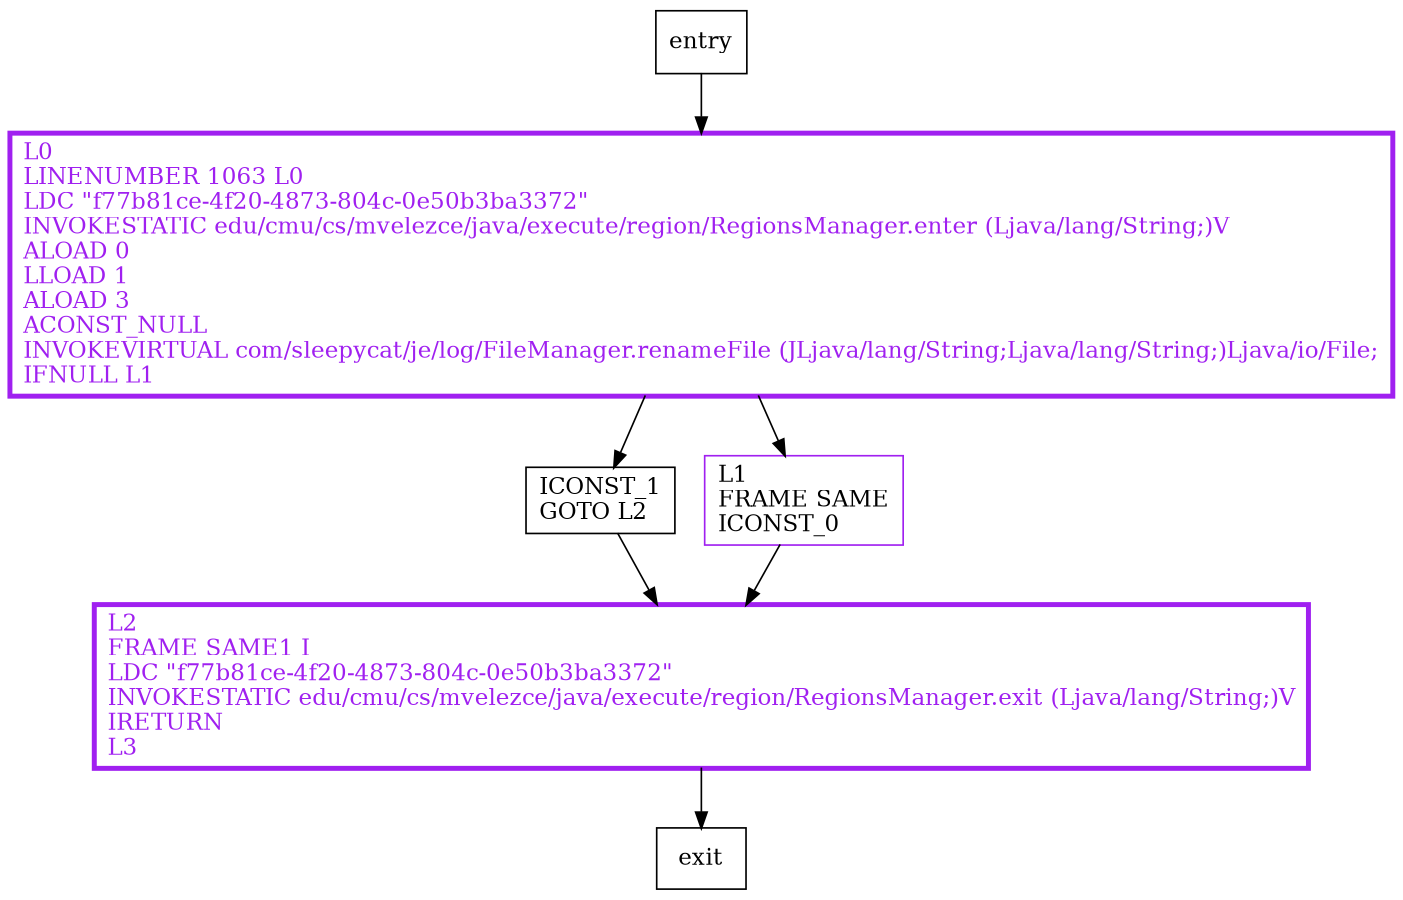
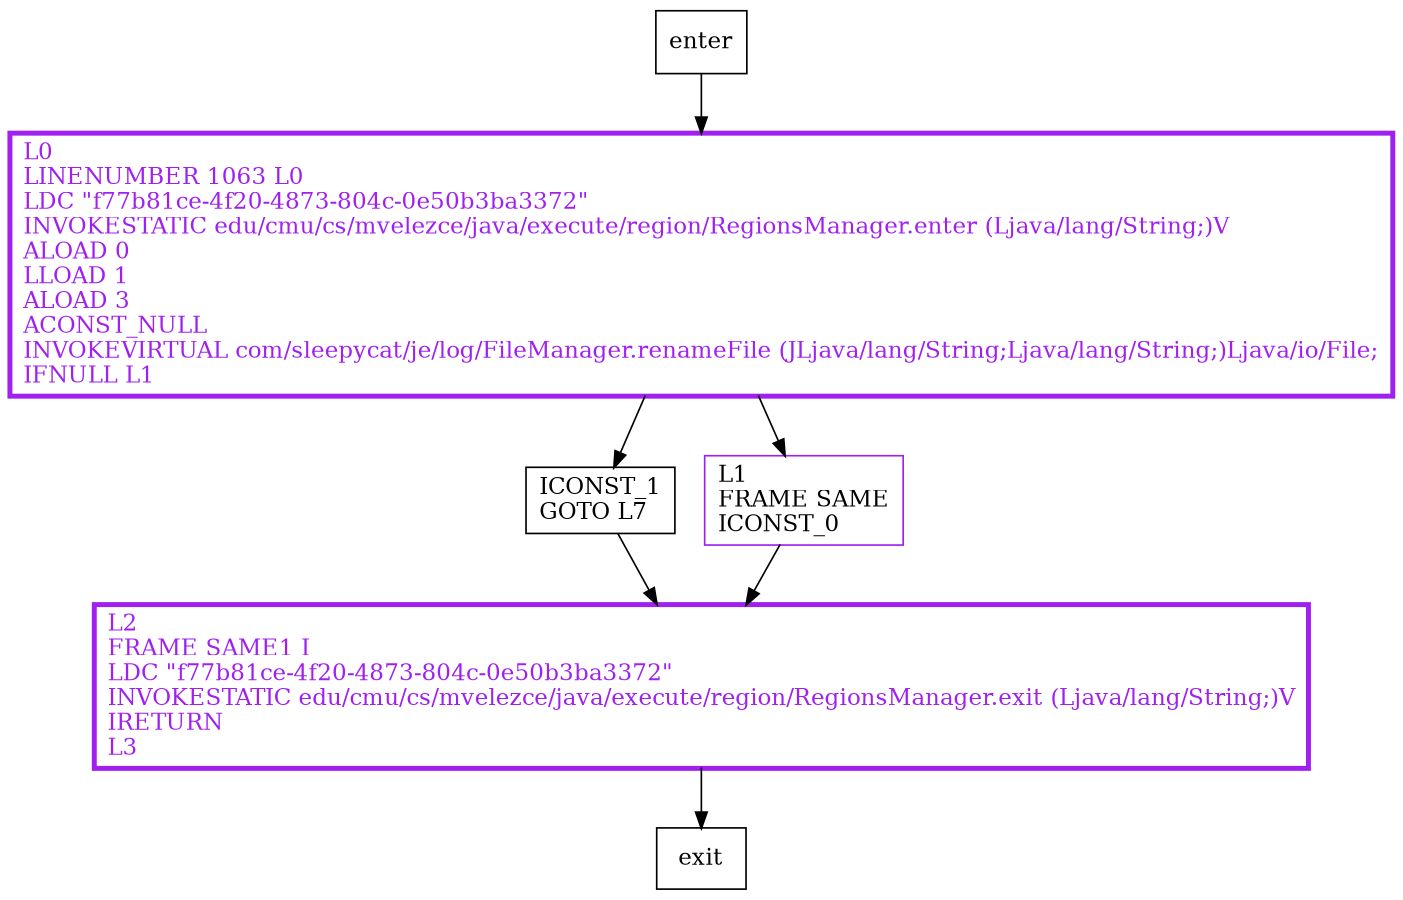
node "entry": label "entry" -> "enter"
node "ICONST_1 GOTO L2": label "ICONST_1 GOTO L2" -> "ICONST_1 GOTO L7"
